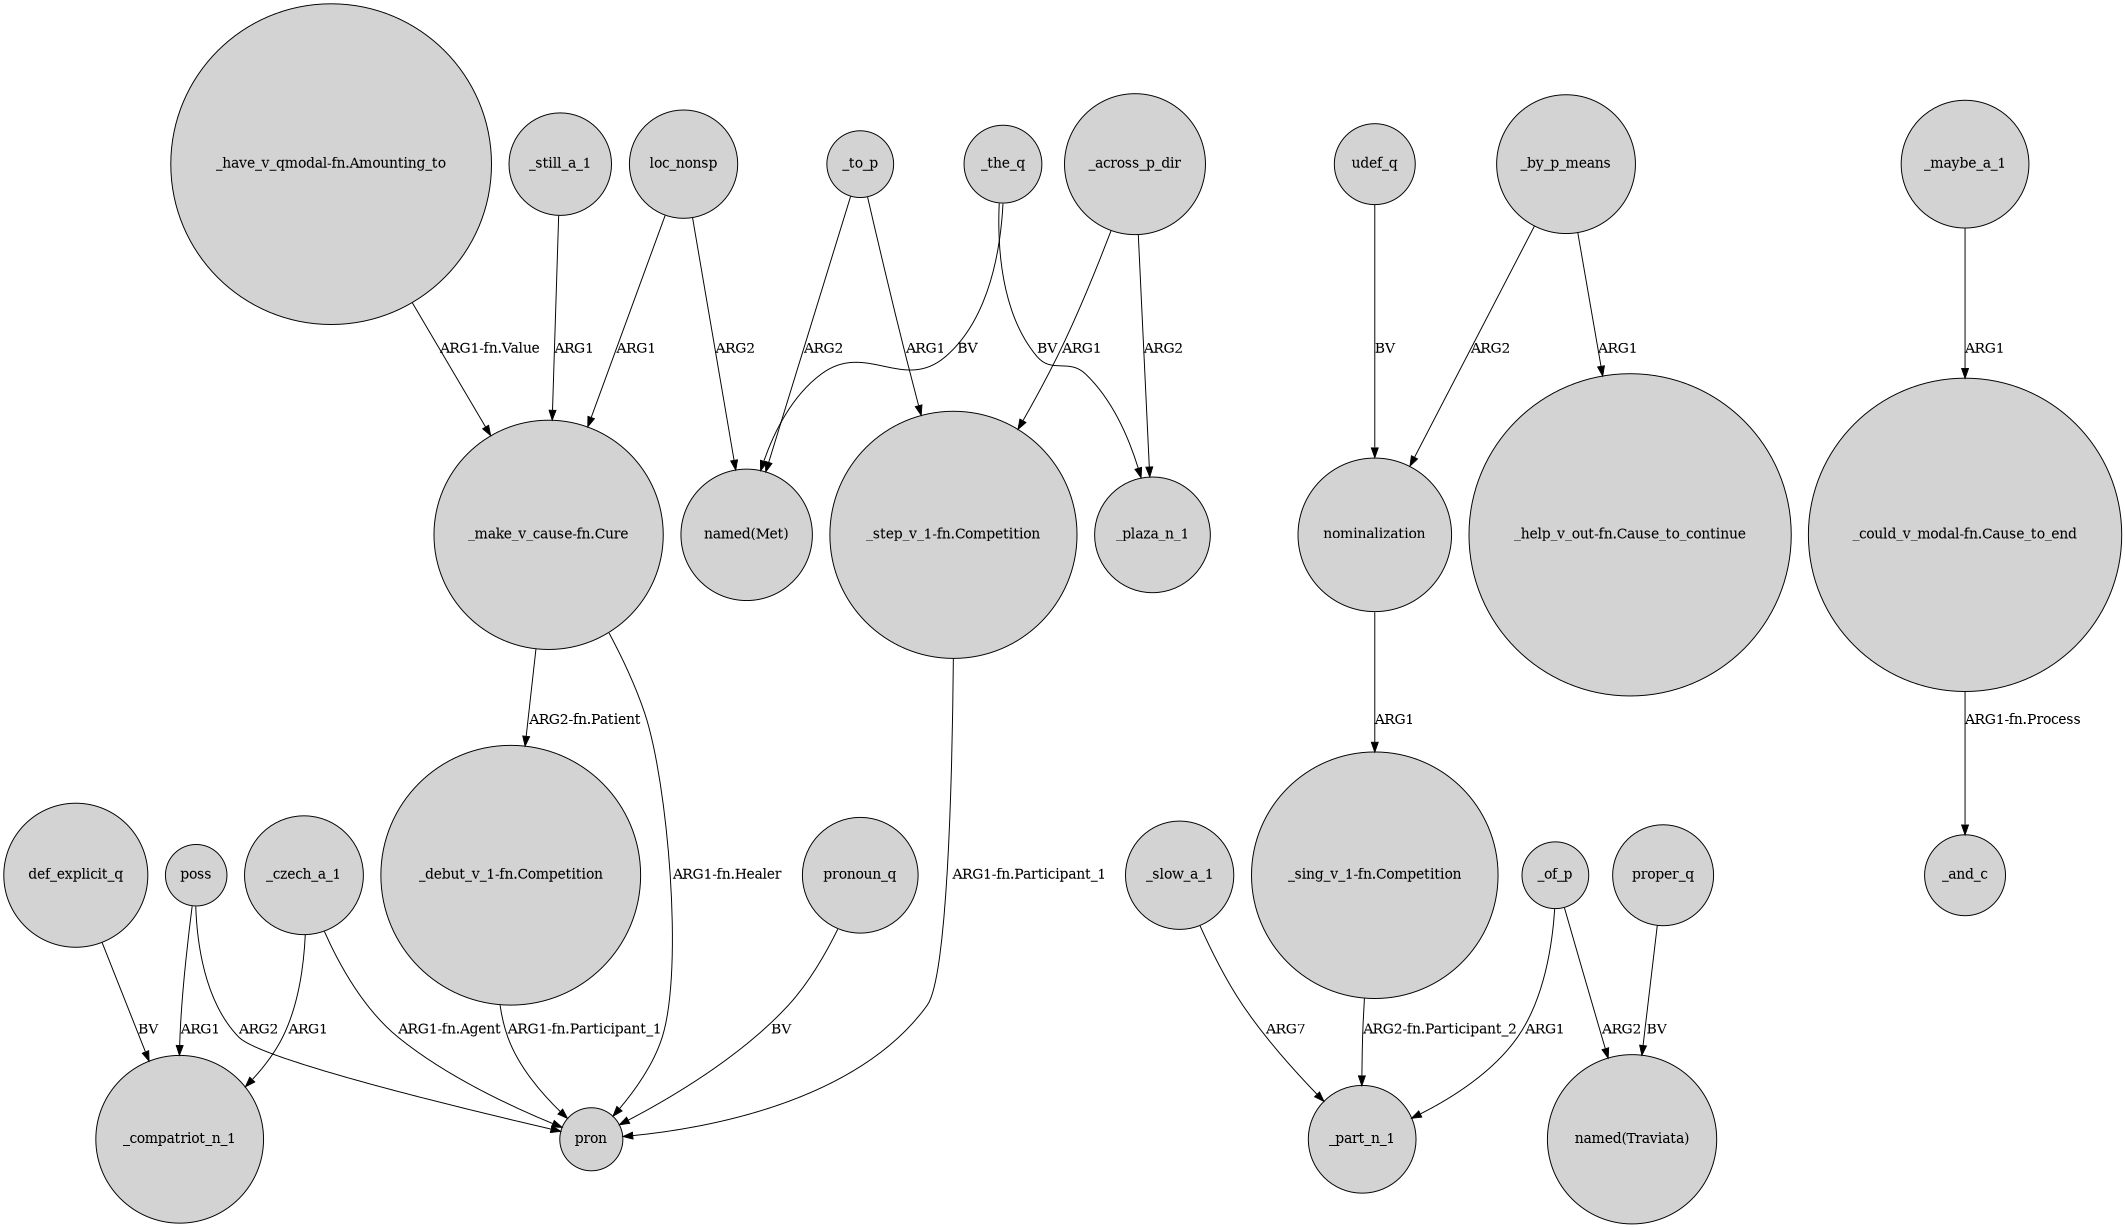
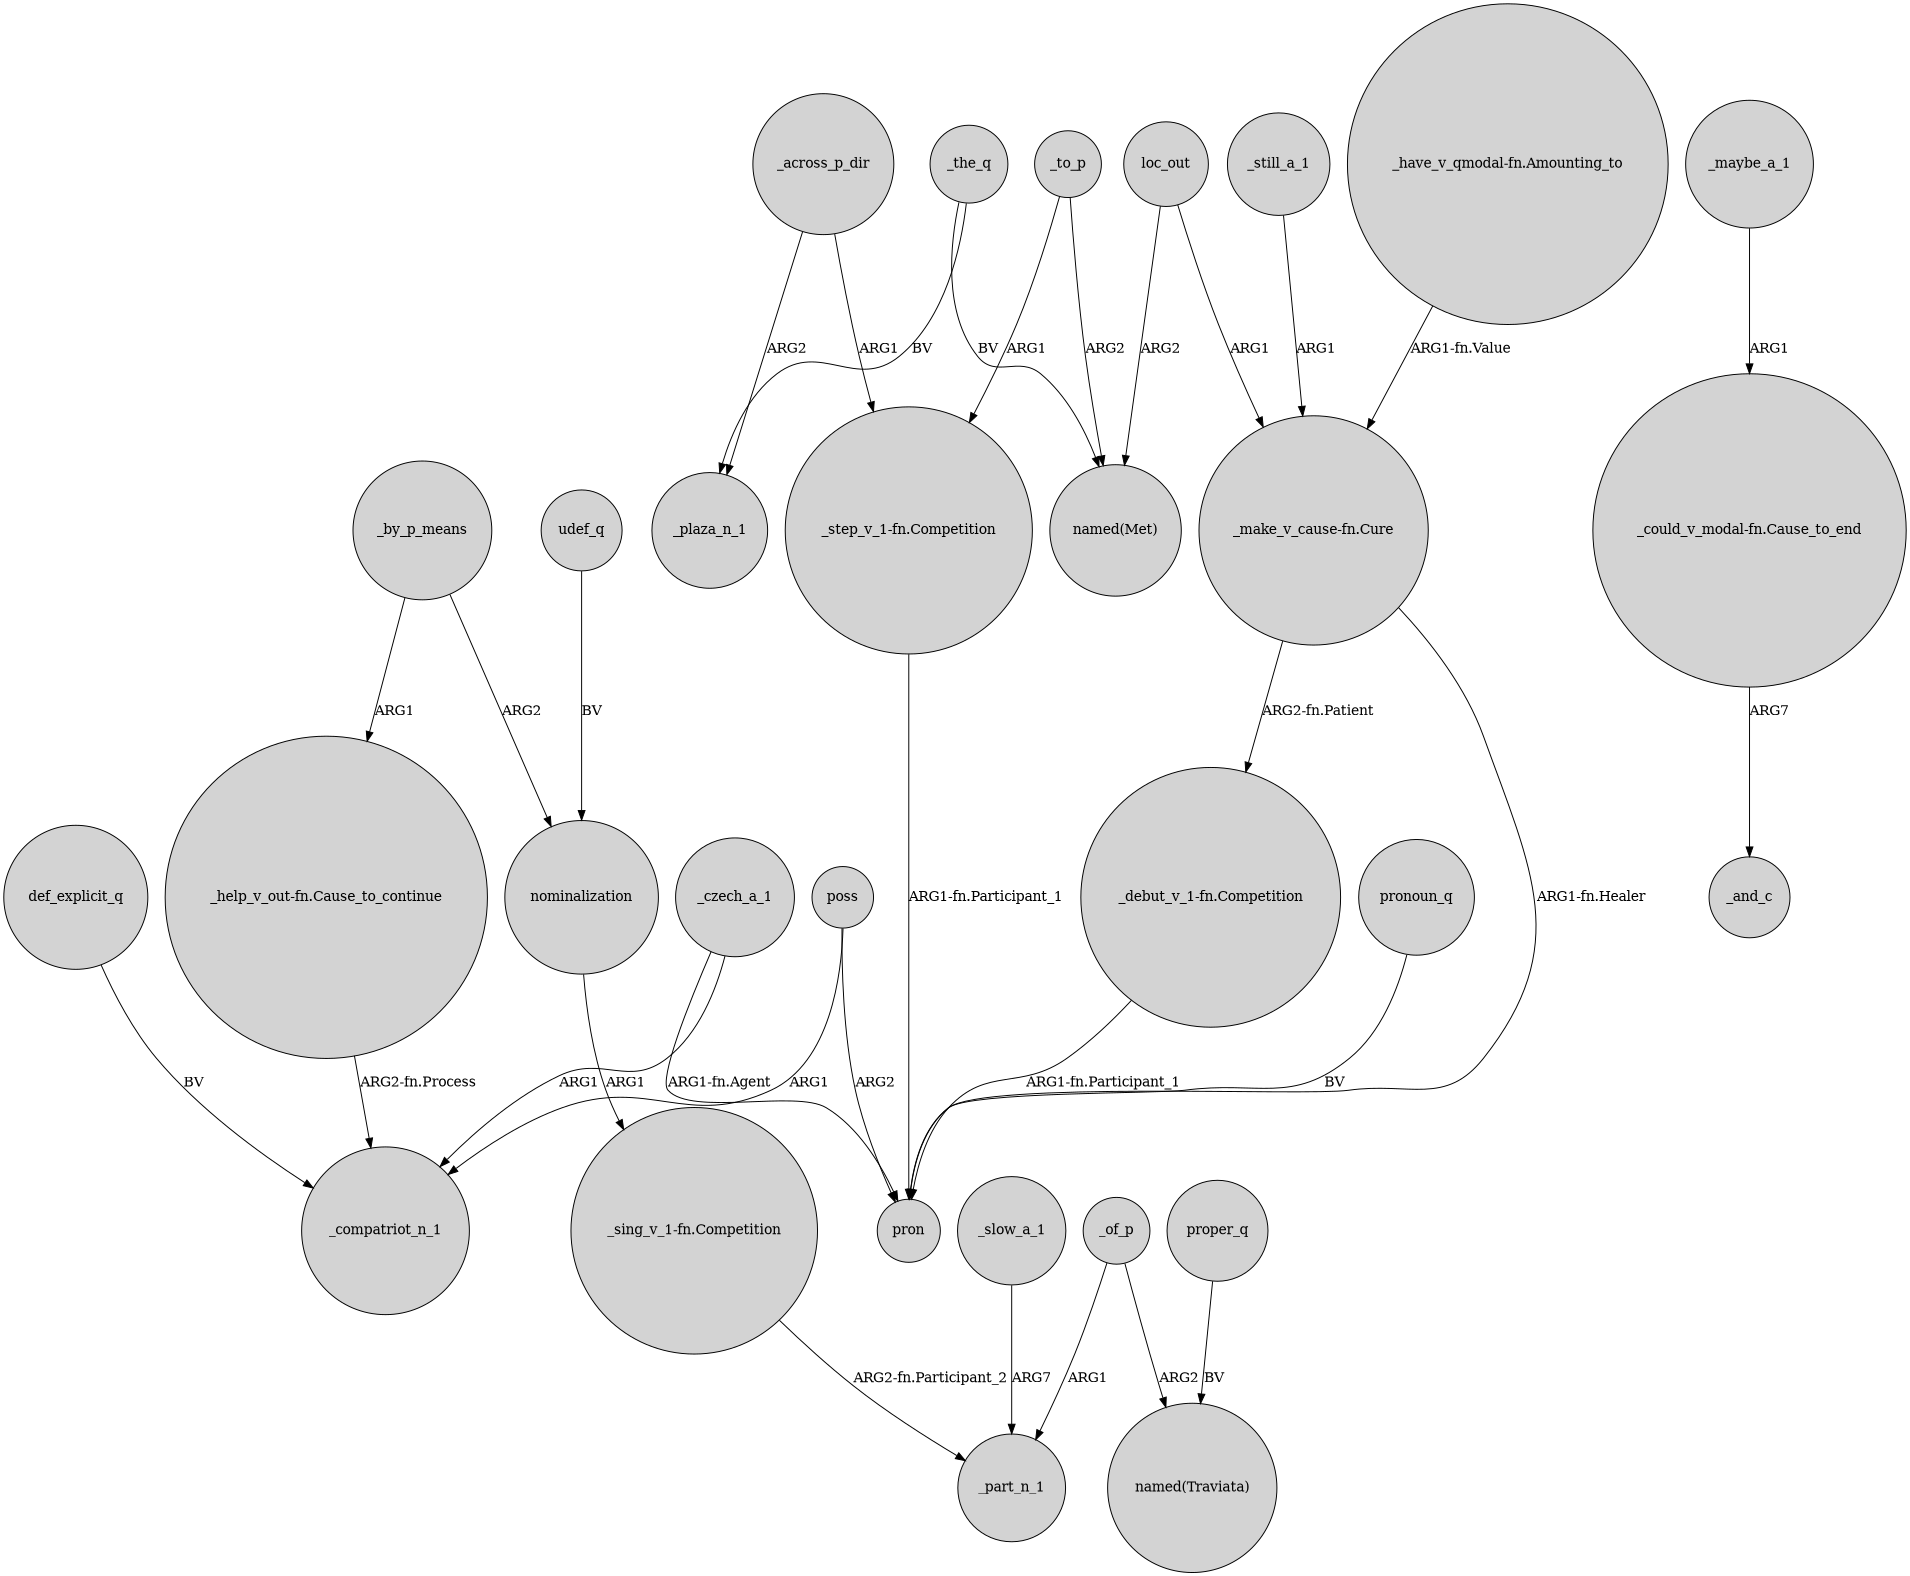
node "loc_nonsp": label "loc_nonsp" -> "loc_out"
edge "_could_v_modal-fn.Cause_to_end" -> "_and_c": label "ARG1-fn.Process" -> "ARG7"
edge "_help_v_out-fn.Cause_to_continue" -> "_compatriot_n_1": added, label "ARG2-fn.Process"
